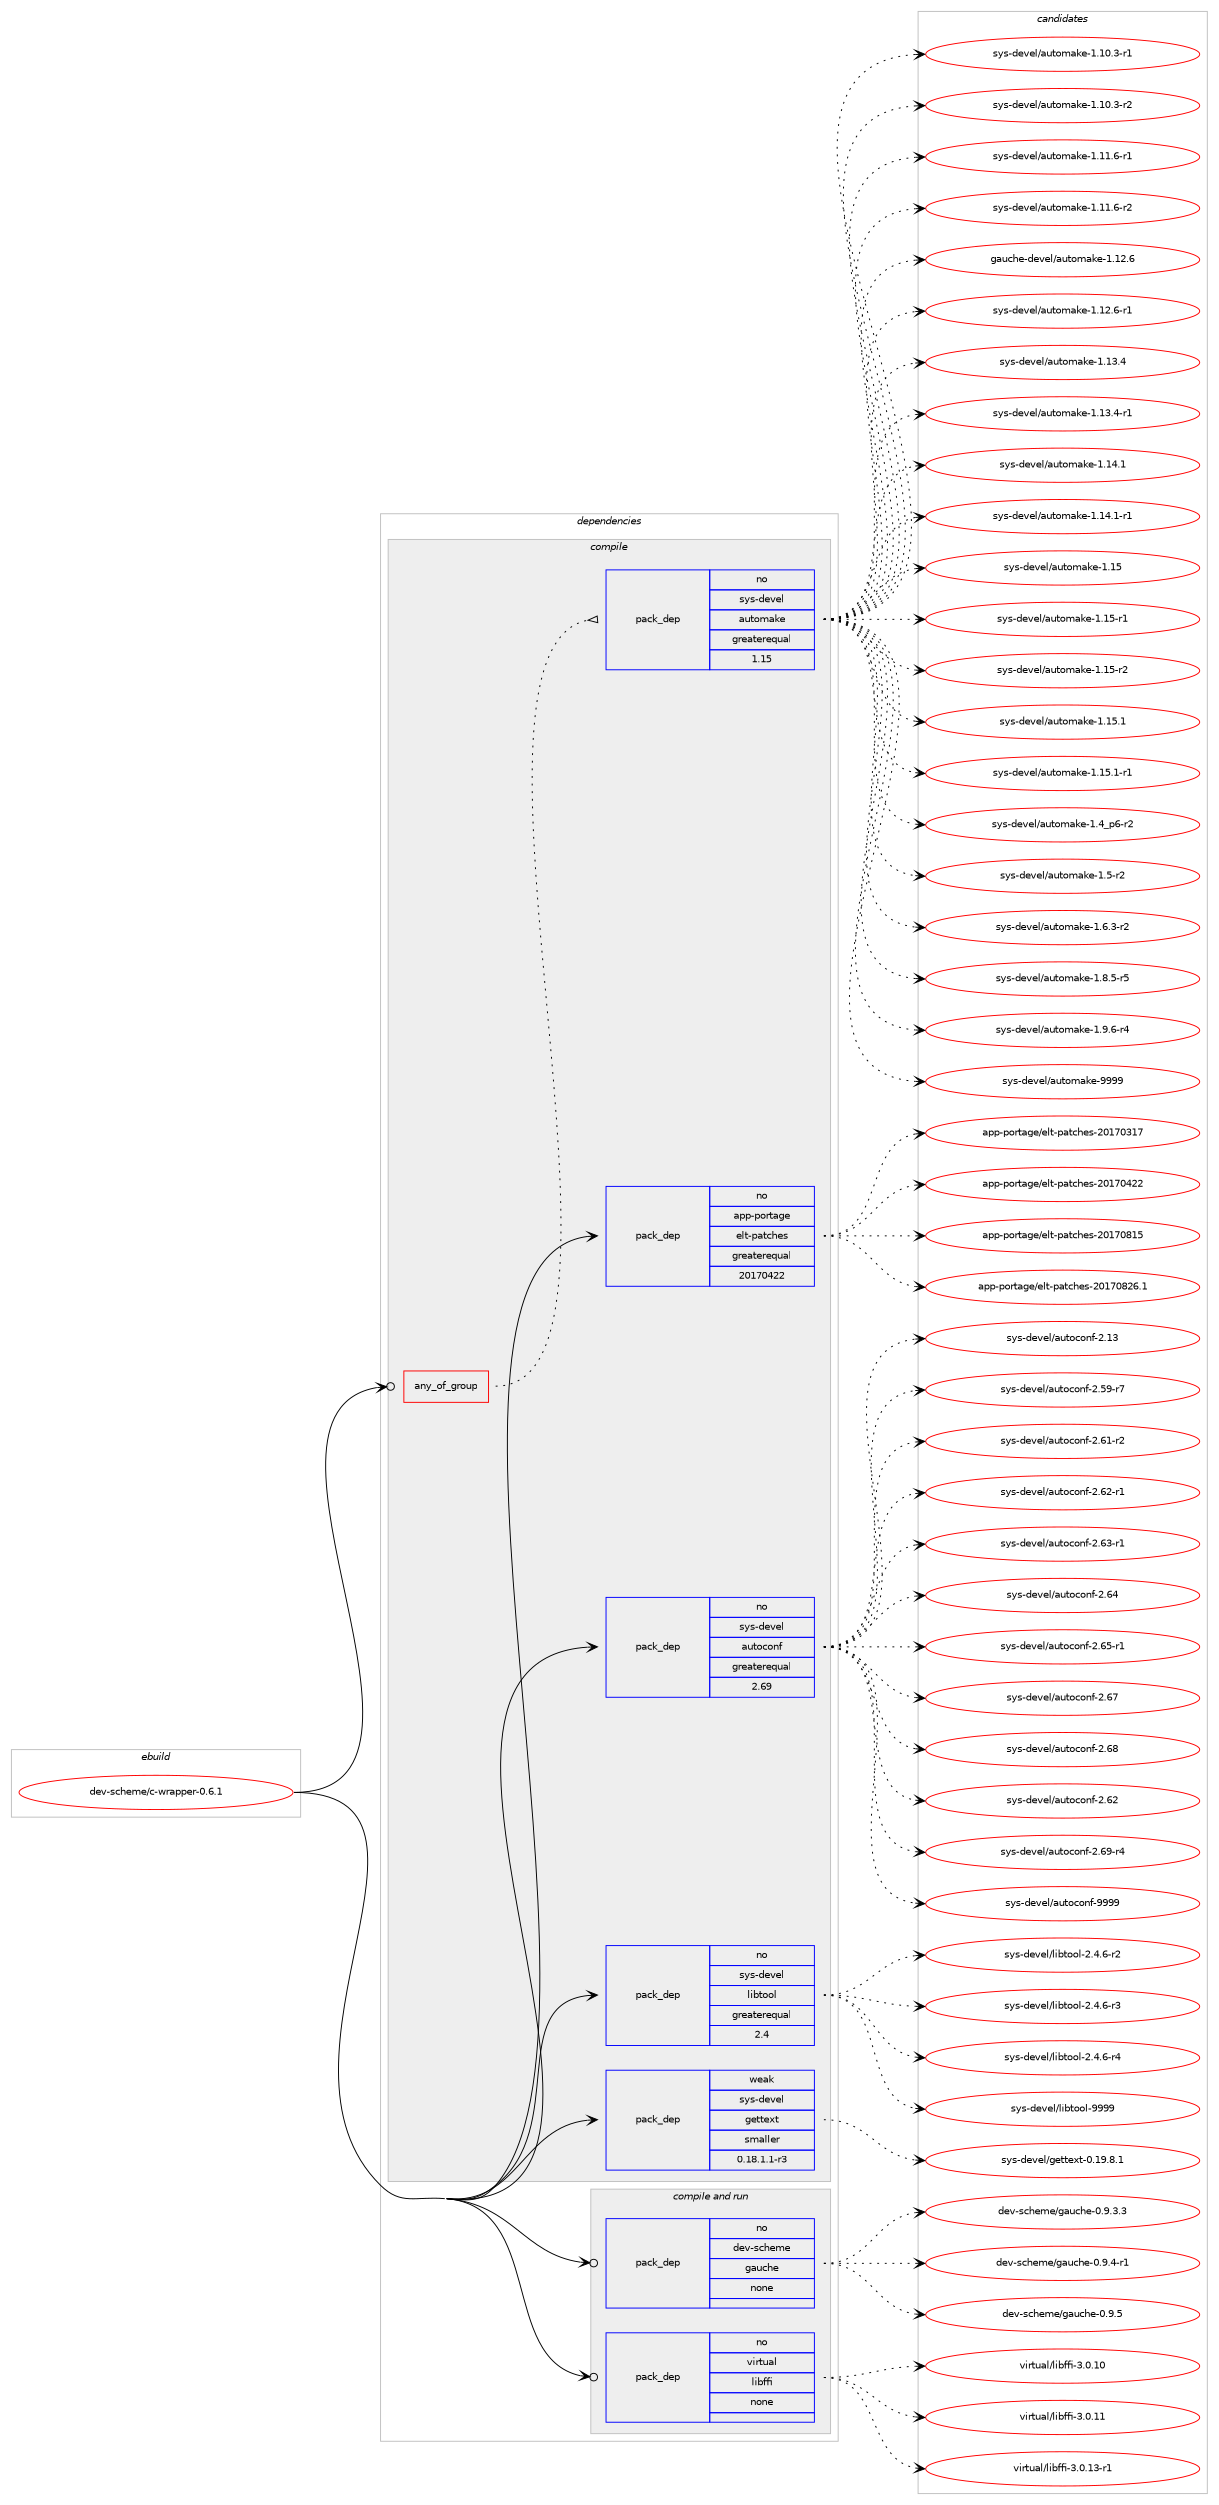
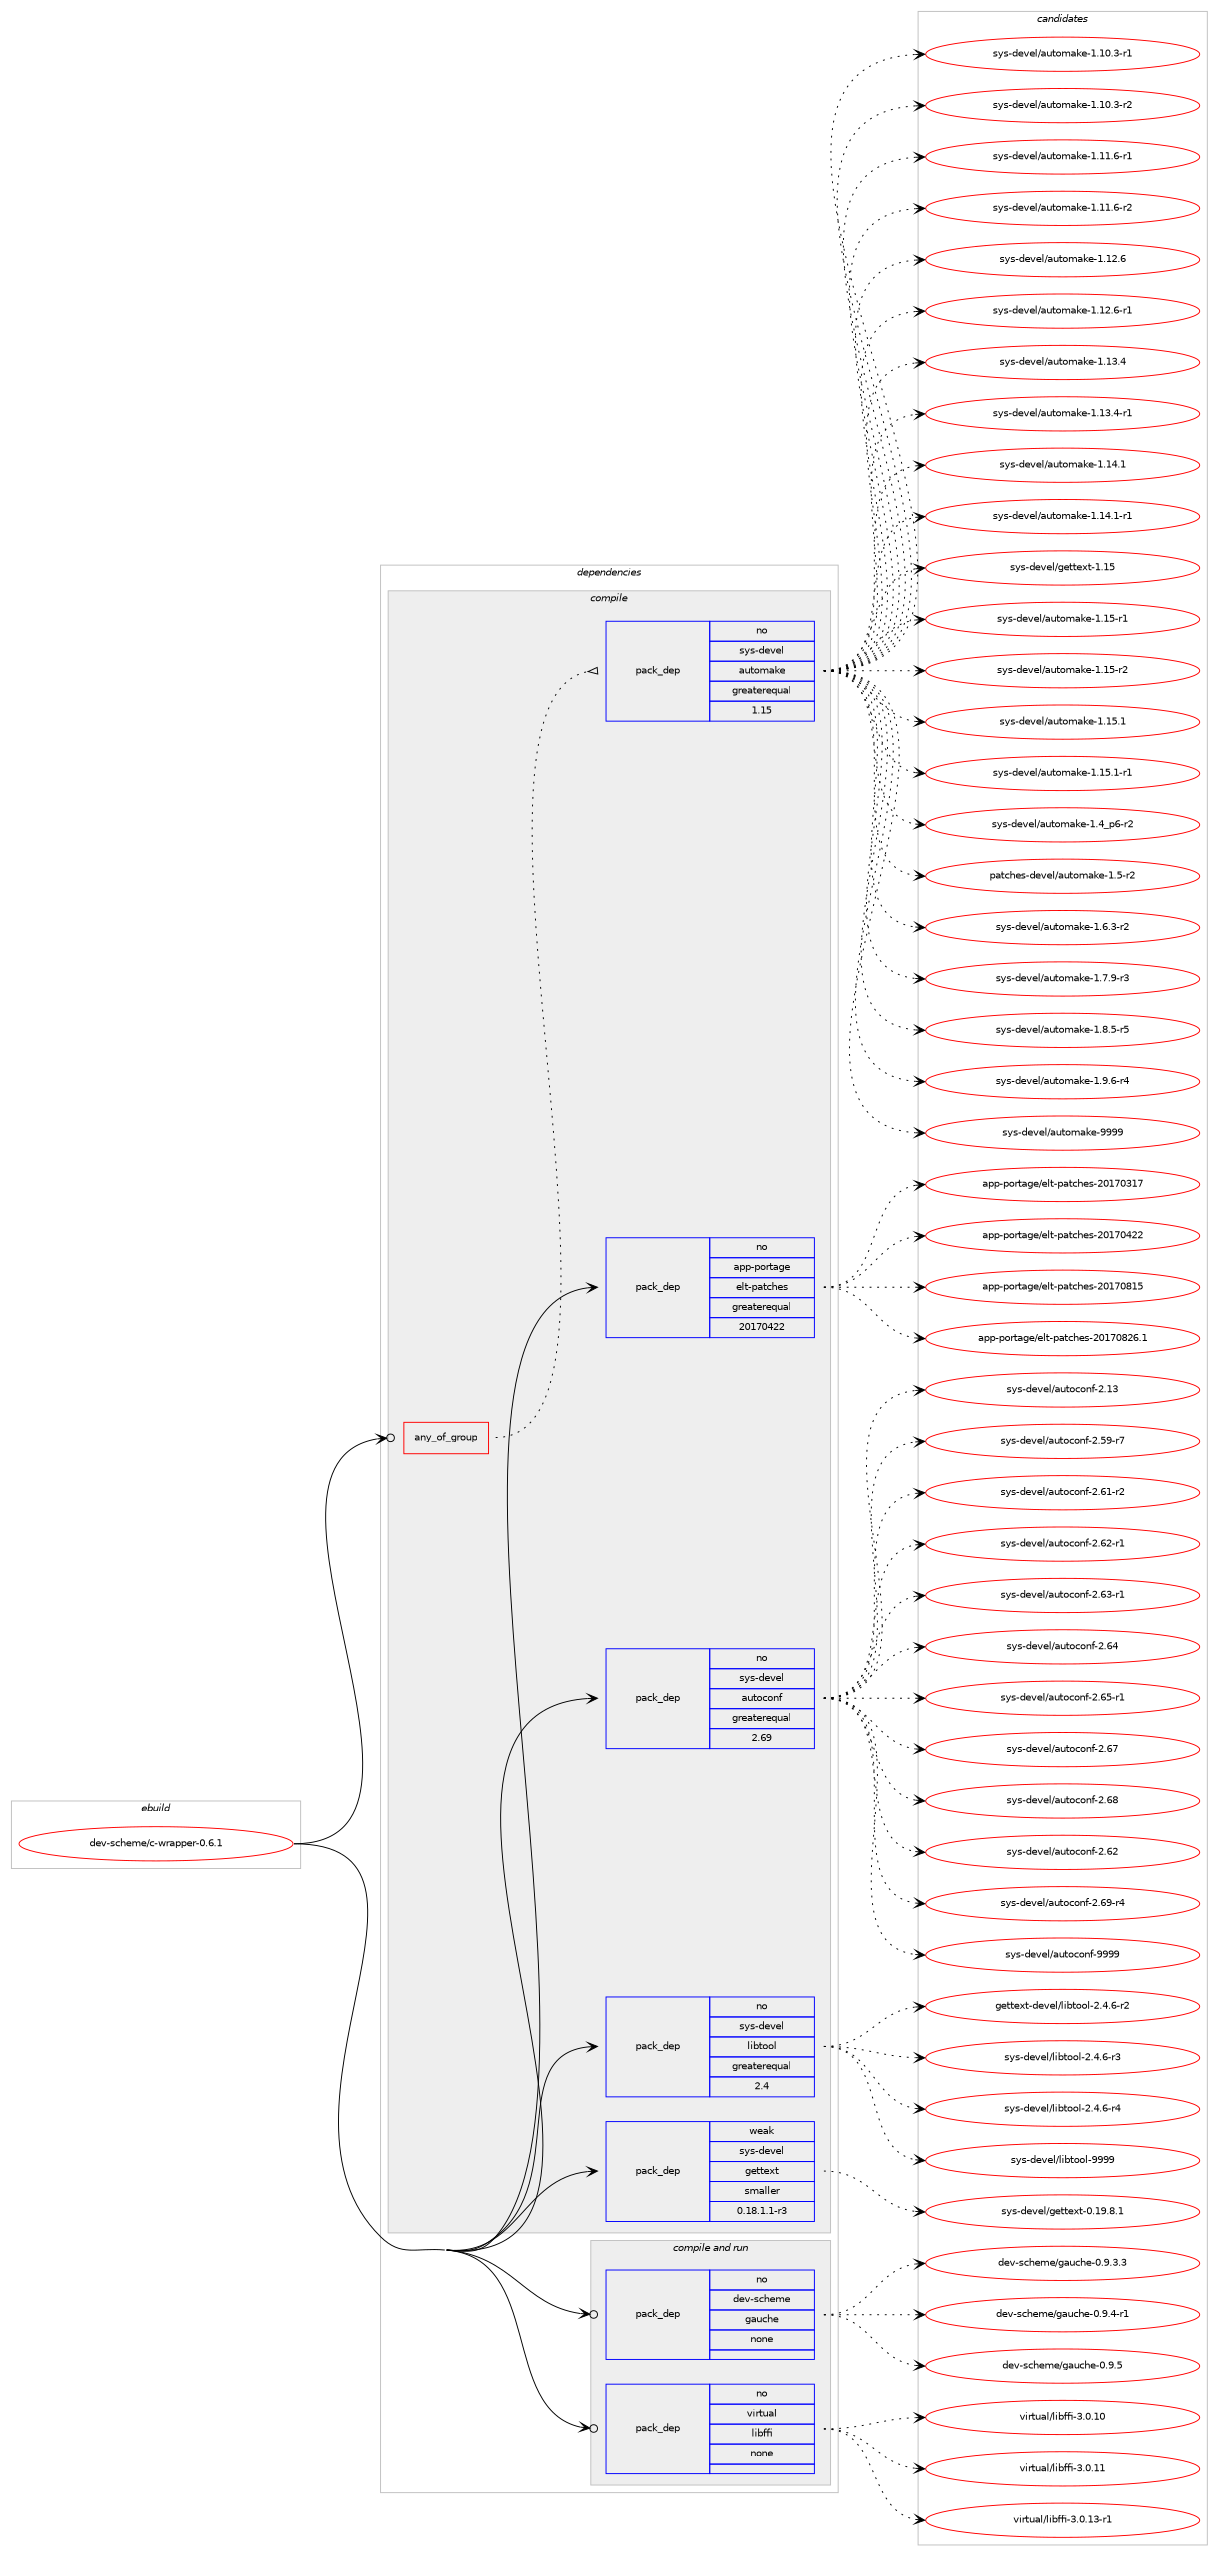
node "gauche-devel/automake-1.12.6": label "gauche-devel/automake-1.12.6" -> "sys-devel/automake-1.12.6"
node "sys-devel/automake-1.15": label "sys-devel/automake-1.15" -> "sys-devel/gettext-1.15"
node "sys-devel/automake-1.5-r2": label "sys-devel/automake-1.5-r2" -> "patches-devel/automake-1.5-r2"
node "sys-devel/automake-1.7.9-r3": added
node "sys-devel/libtool-2.4.6-r2": label "sys-devel/libtool-2.4.6-r2" -> "gettext-devel/libtool-2.4.6-r2"
